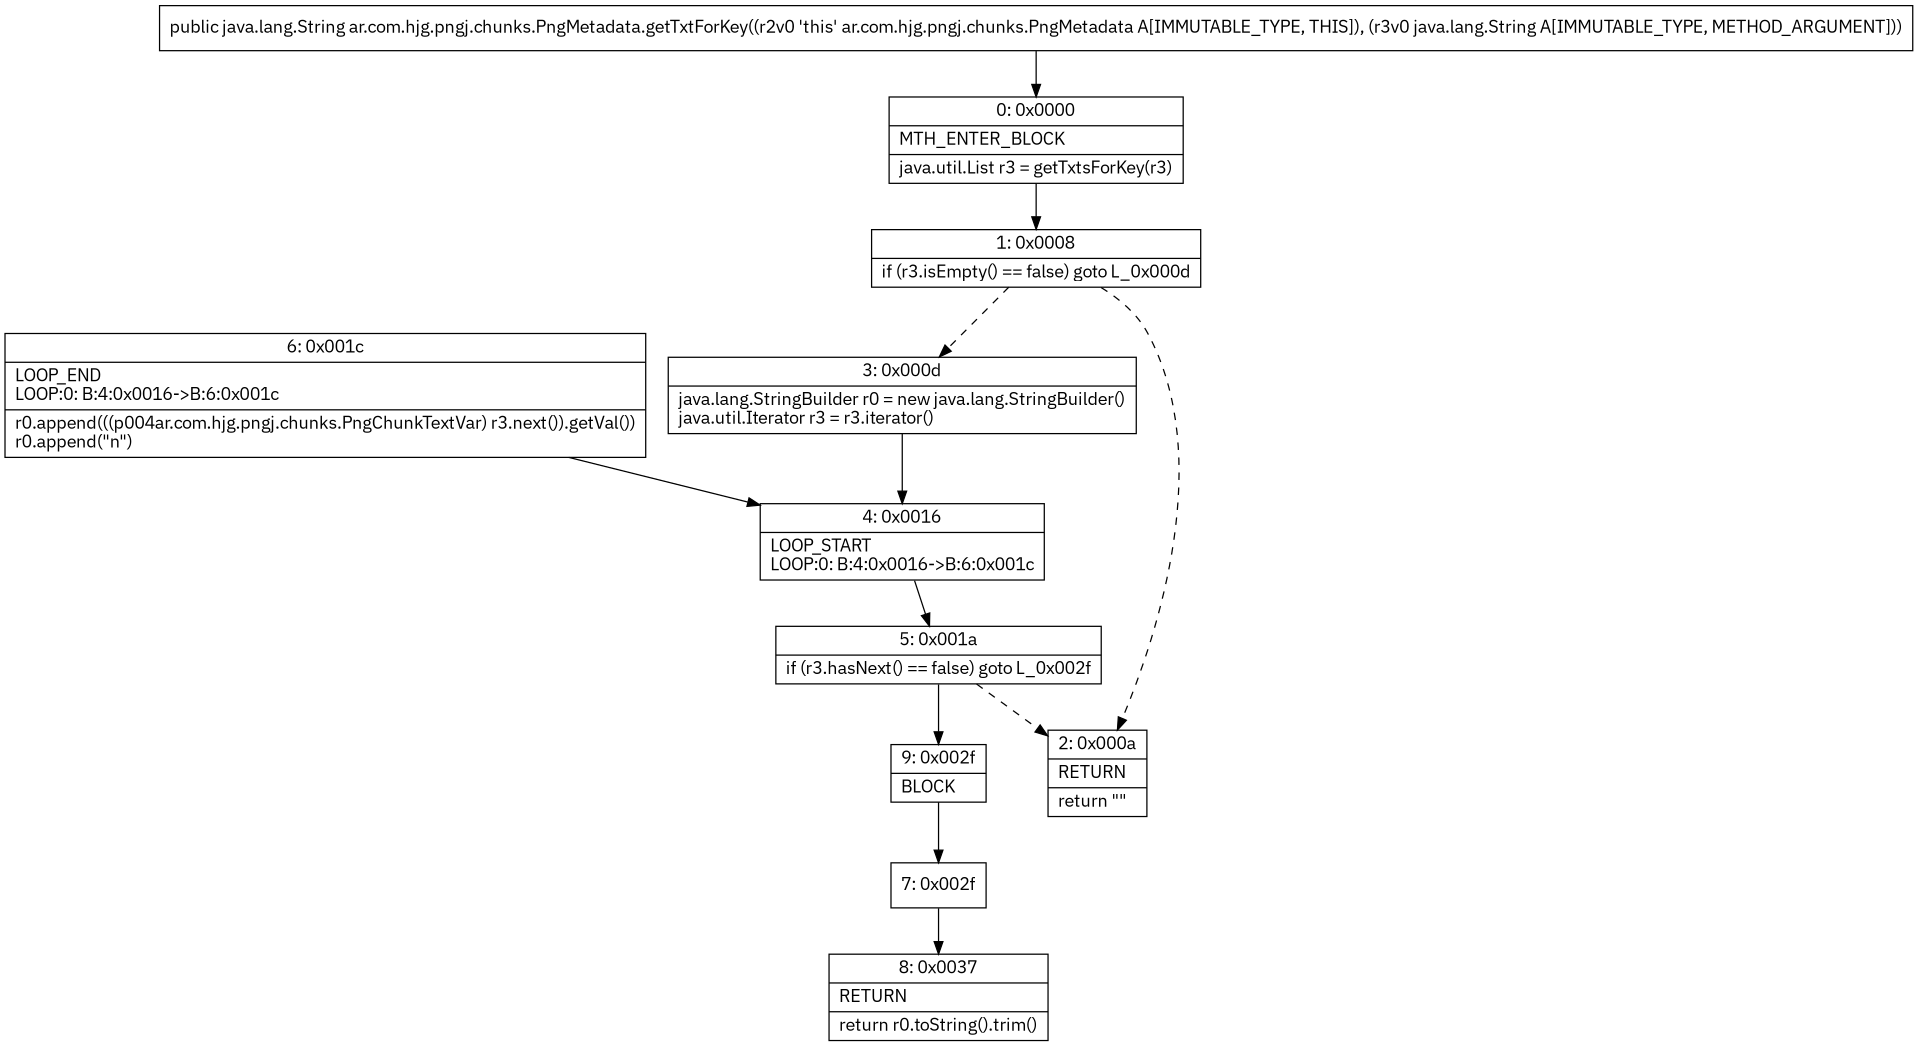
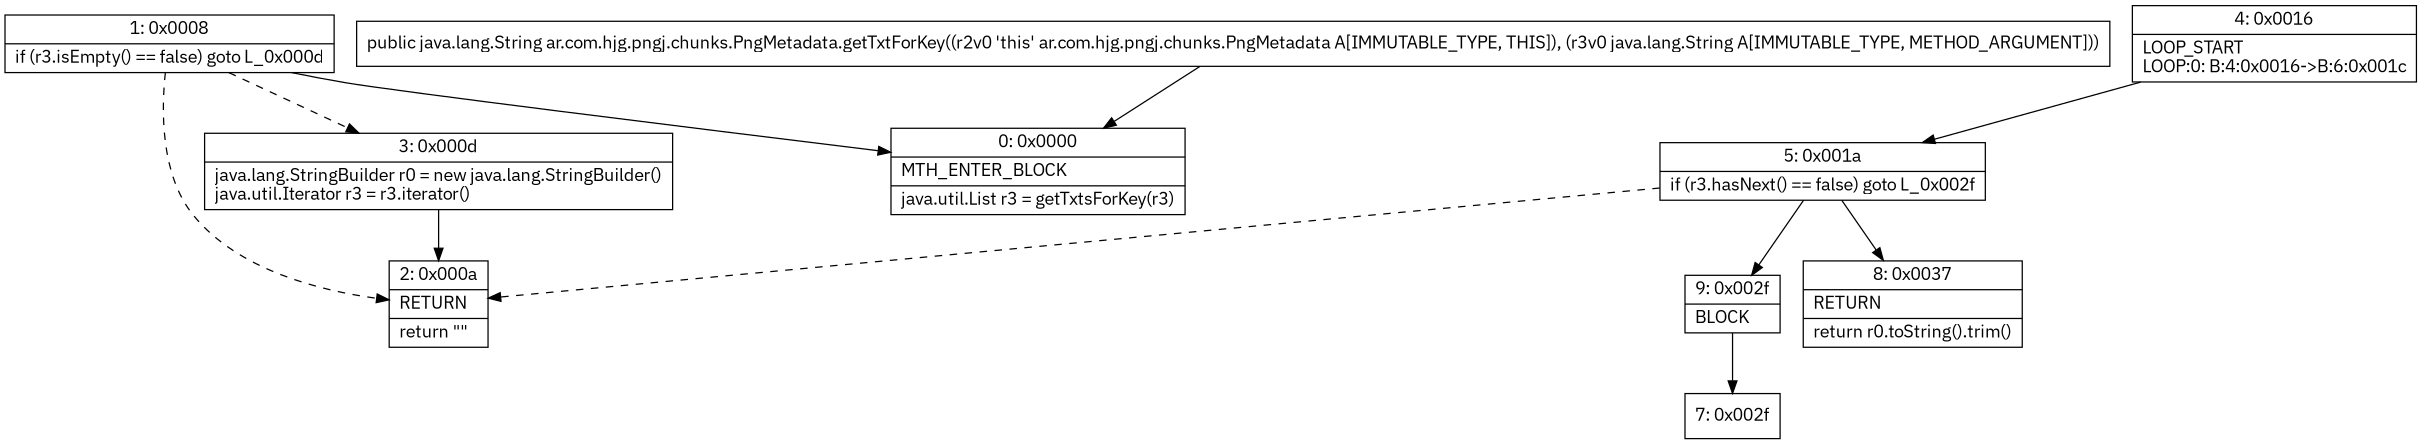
edge "0: 0x0000" -> "1: 0x0008": reversed
node "6: 0x001c": removed
edge "3: 0x000d" -> "4: 0x0016": now "3: 0x000d" -> "2: 0x000a"
edge "7: 0x002f" -> "8: 0x0037": now "5: 0x001a" -> "8: 0x0037"
